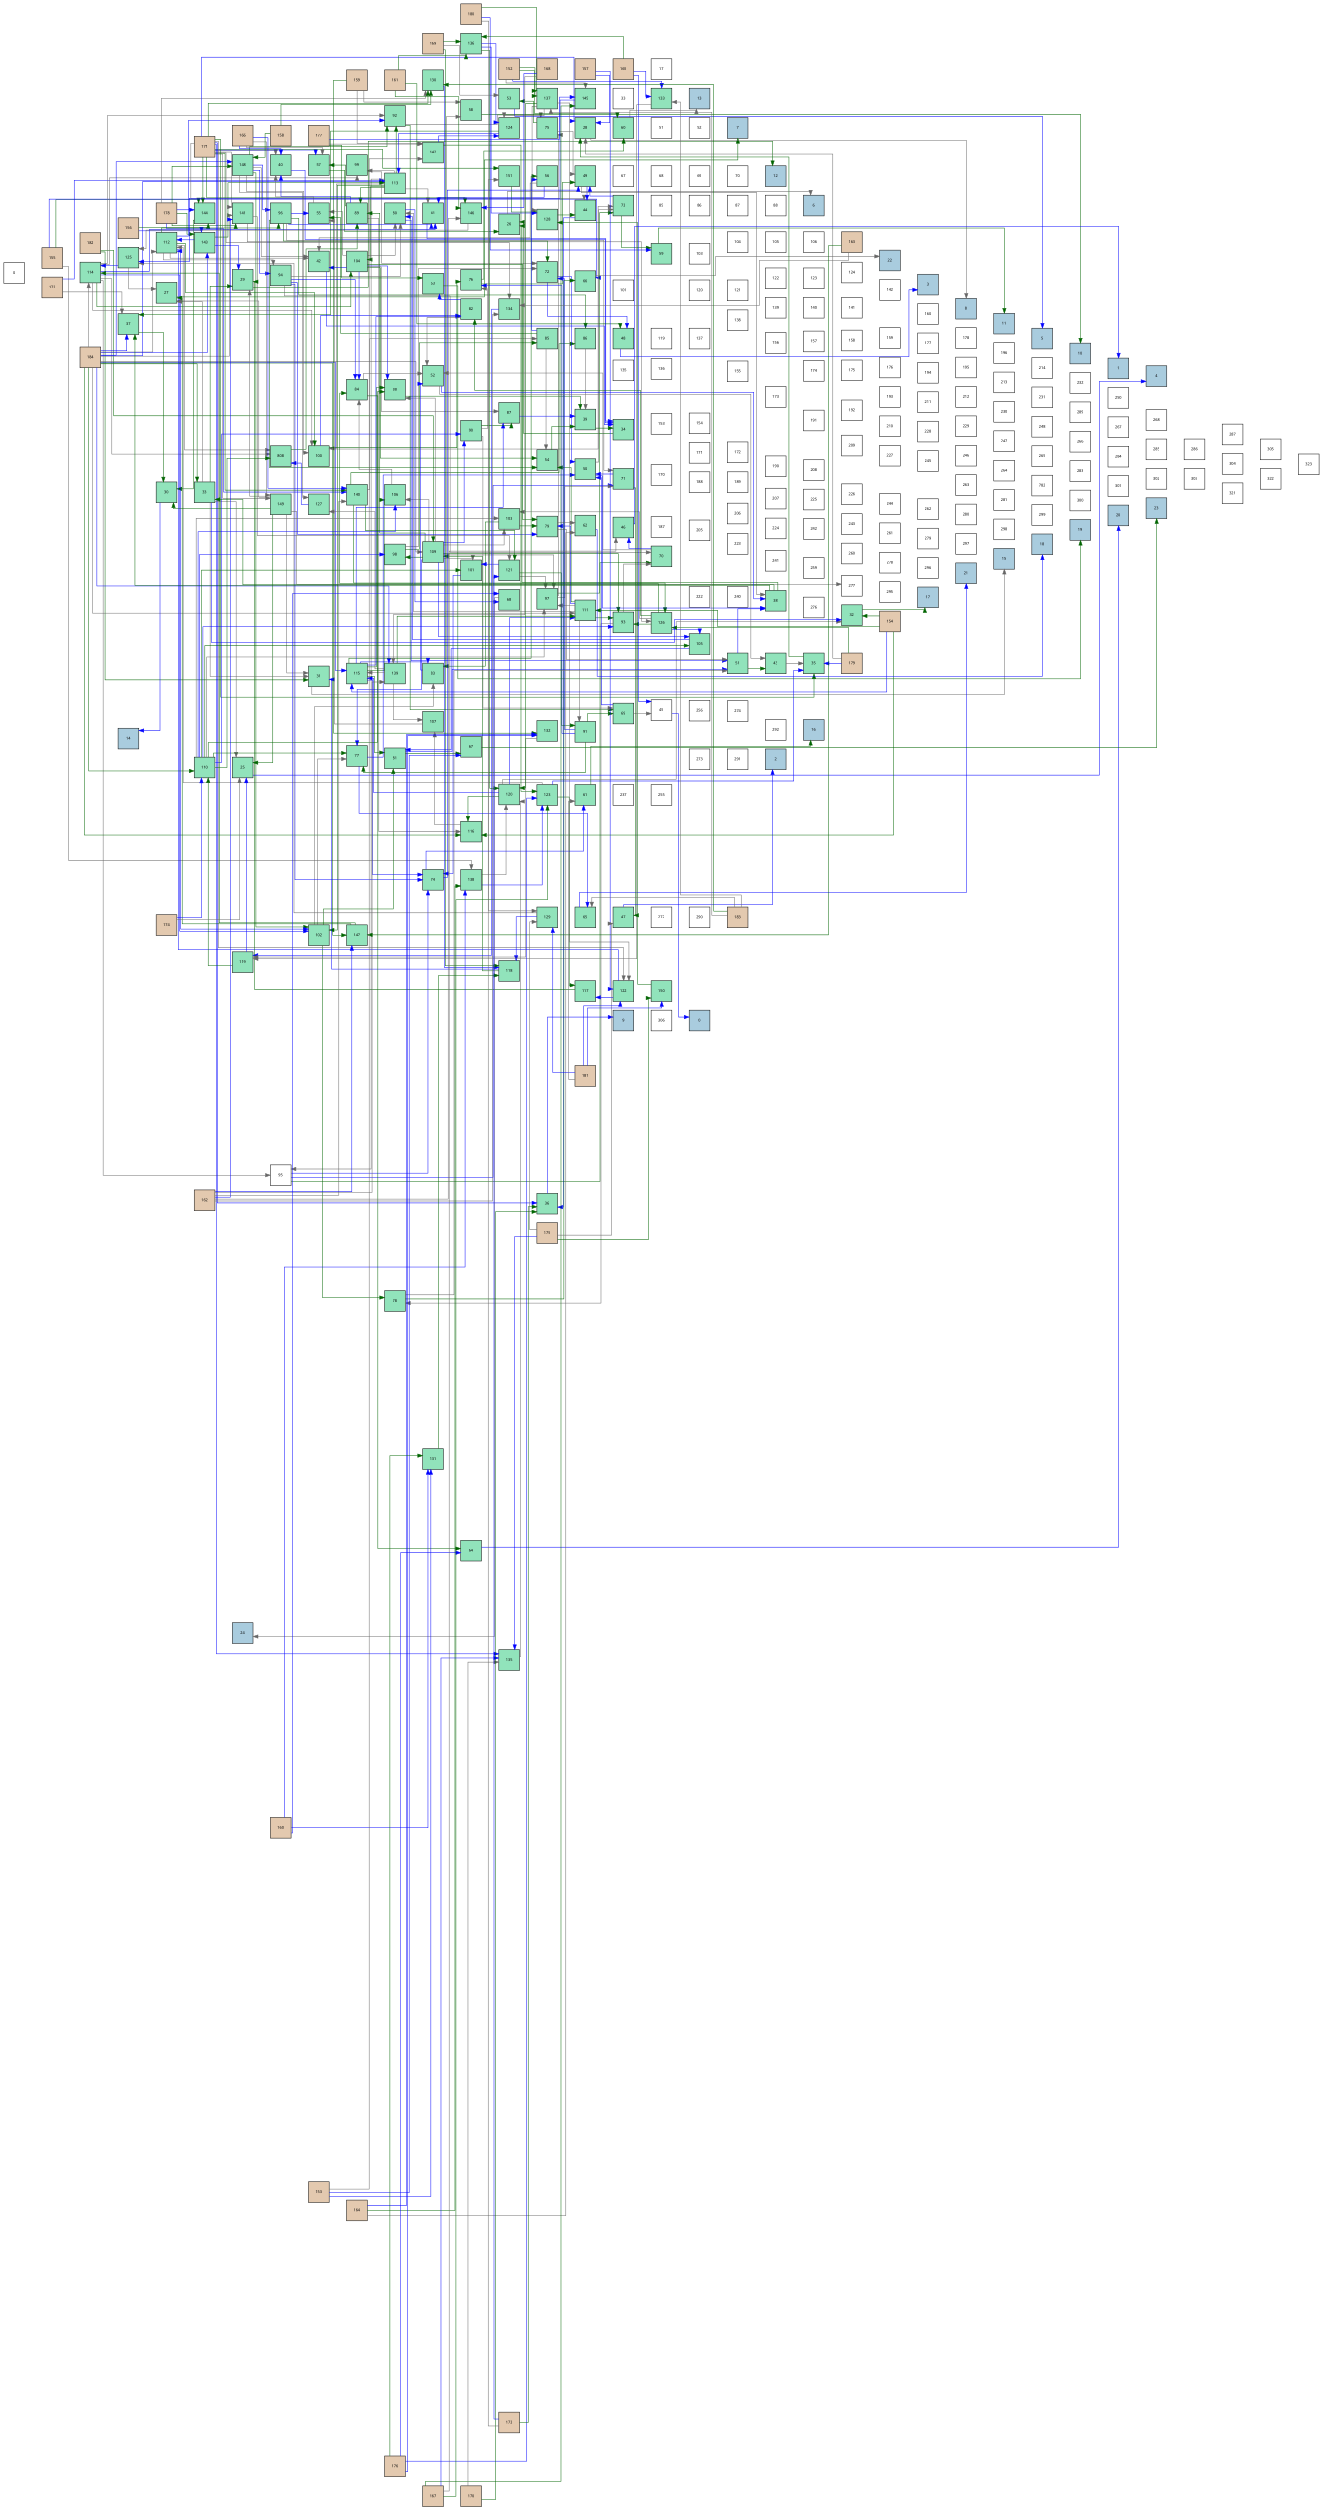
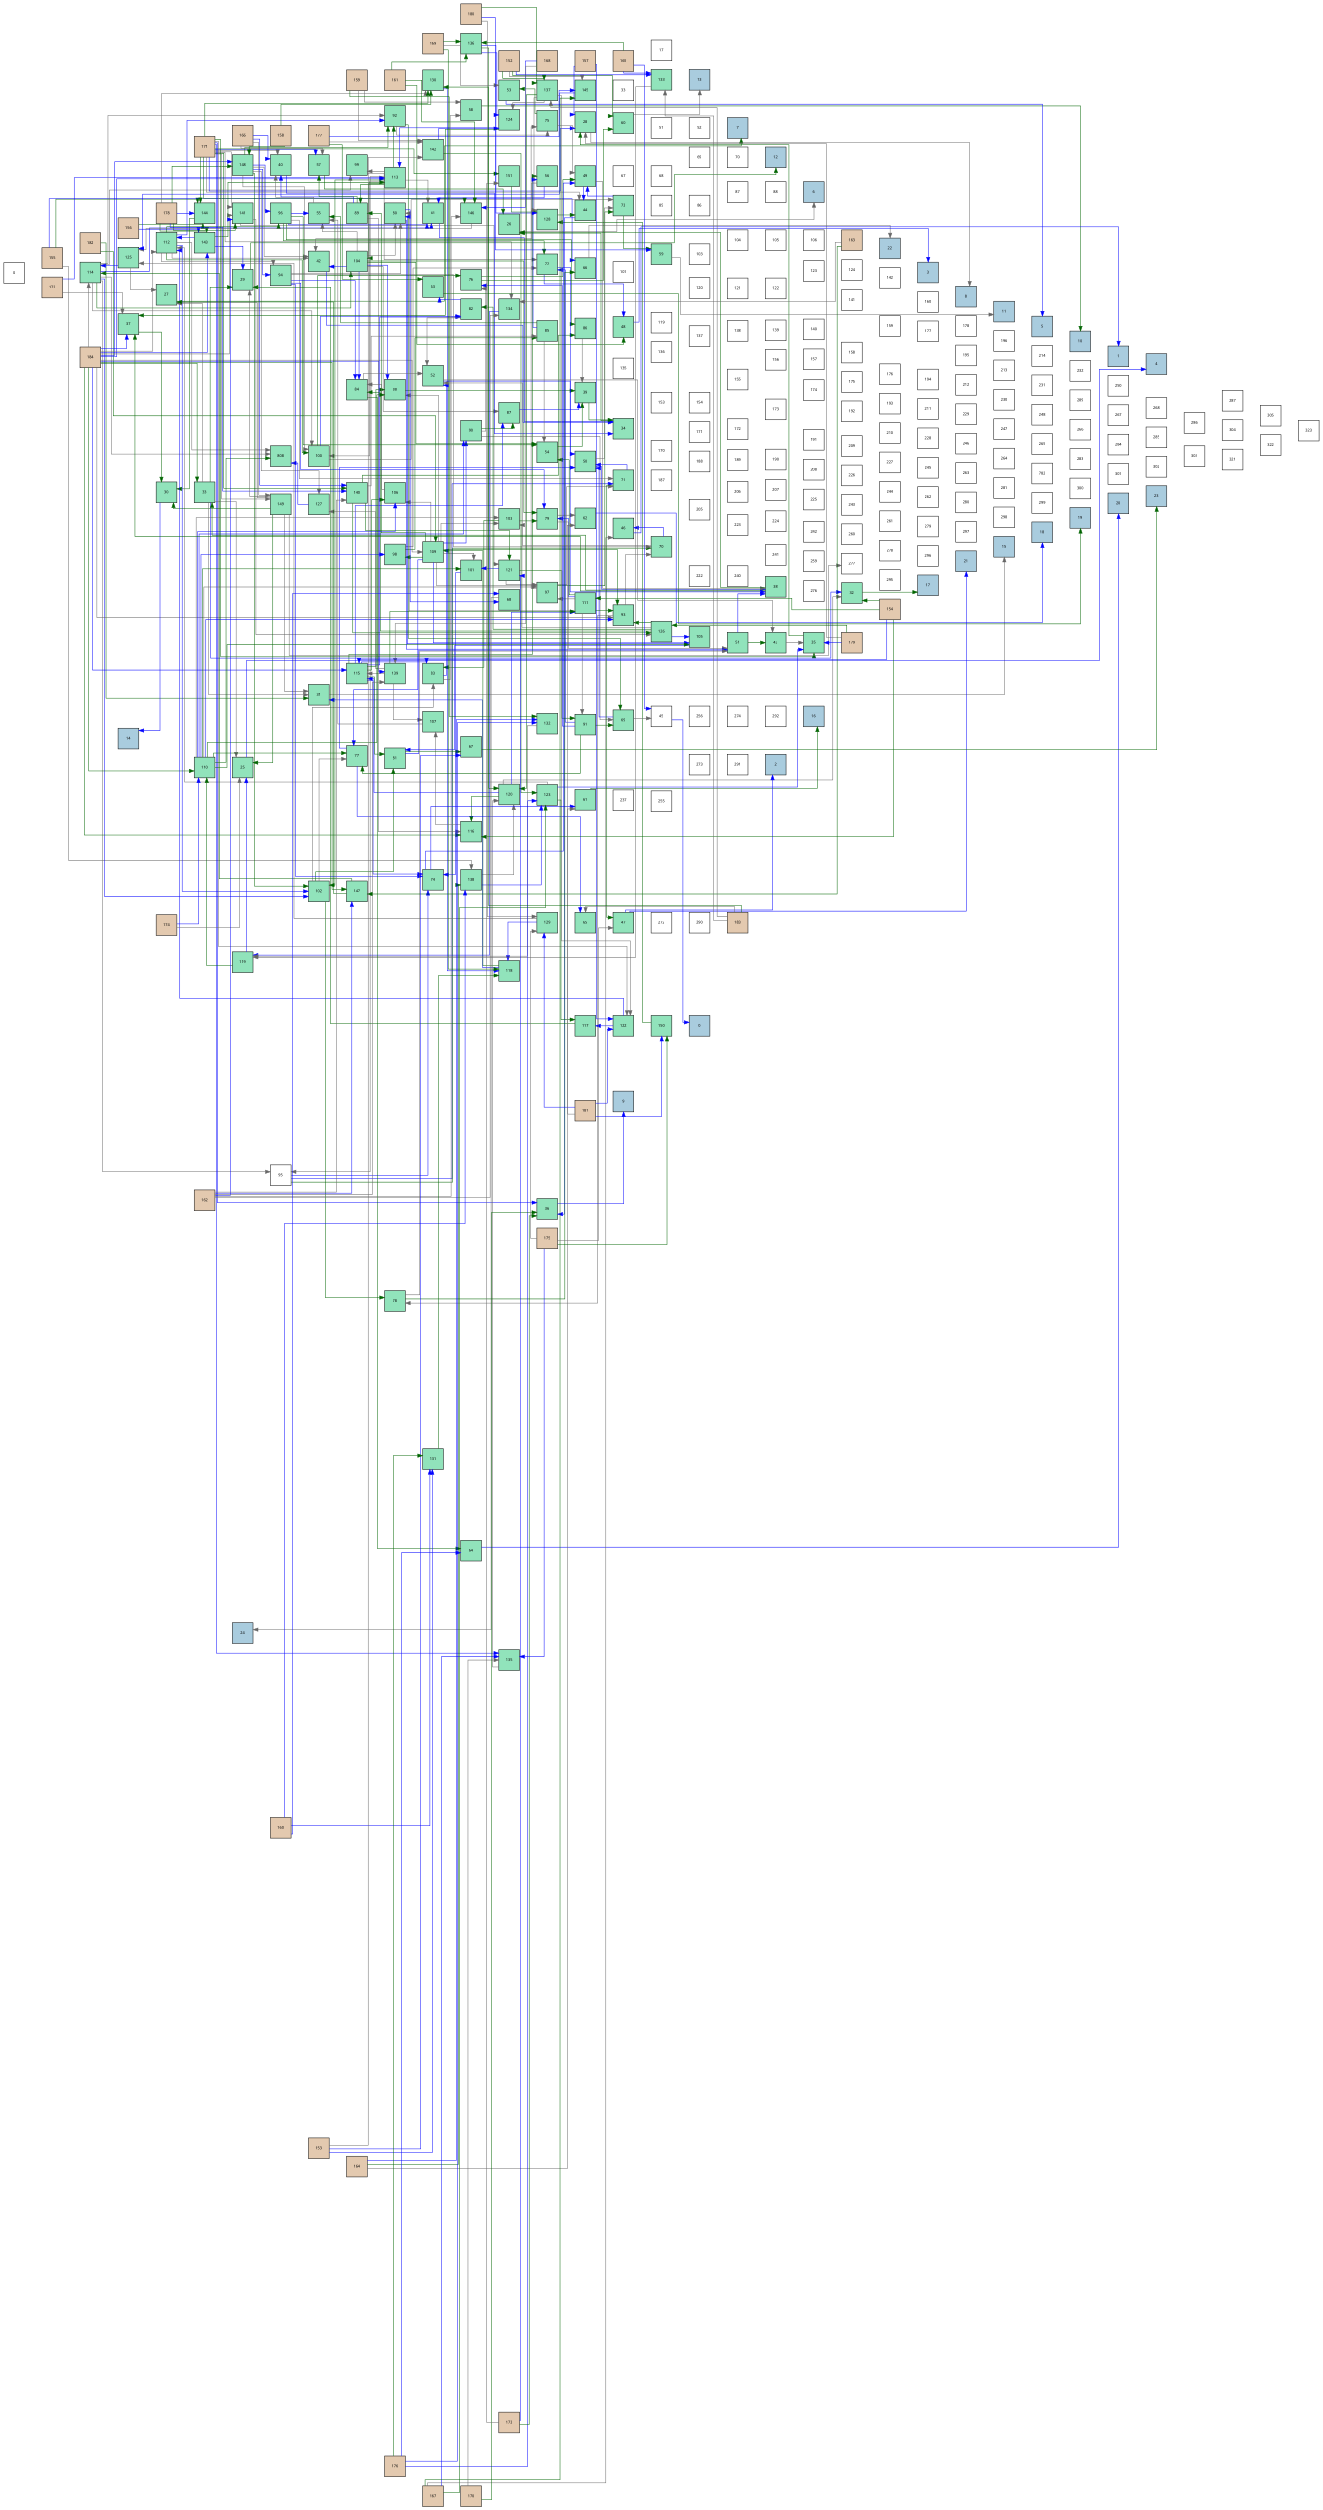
edge "59" -> "11": color darkgreen -> gray40
edge "808" -> "89": removed
edge "184" -> "111": now "184" -> "93"
edge "65" -> "21": now "47" -> "21"
node "306": removed
